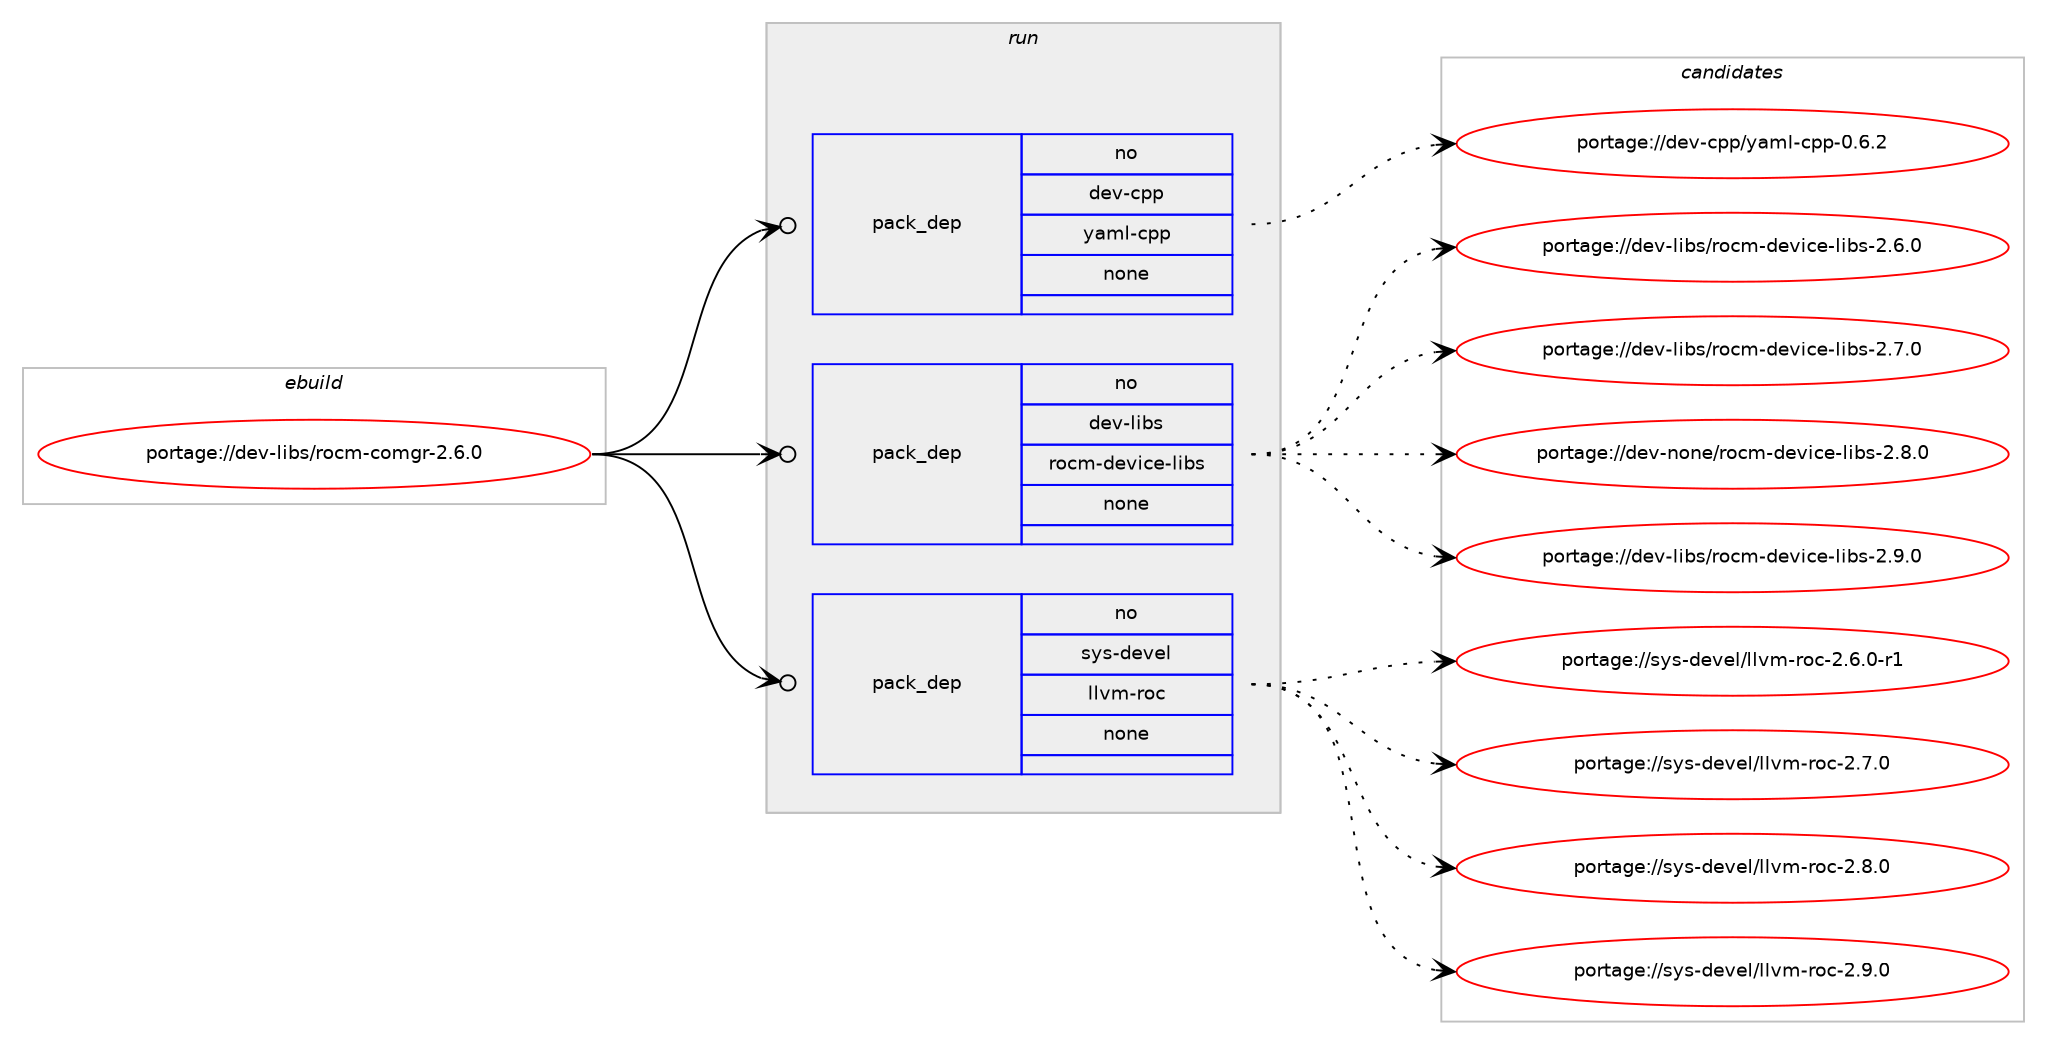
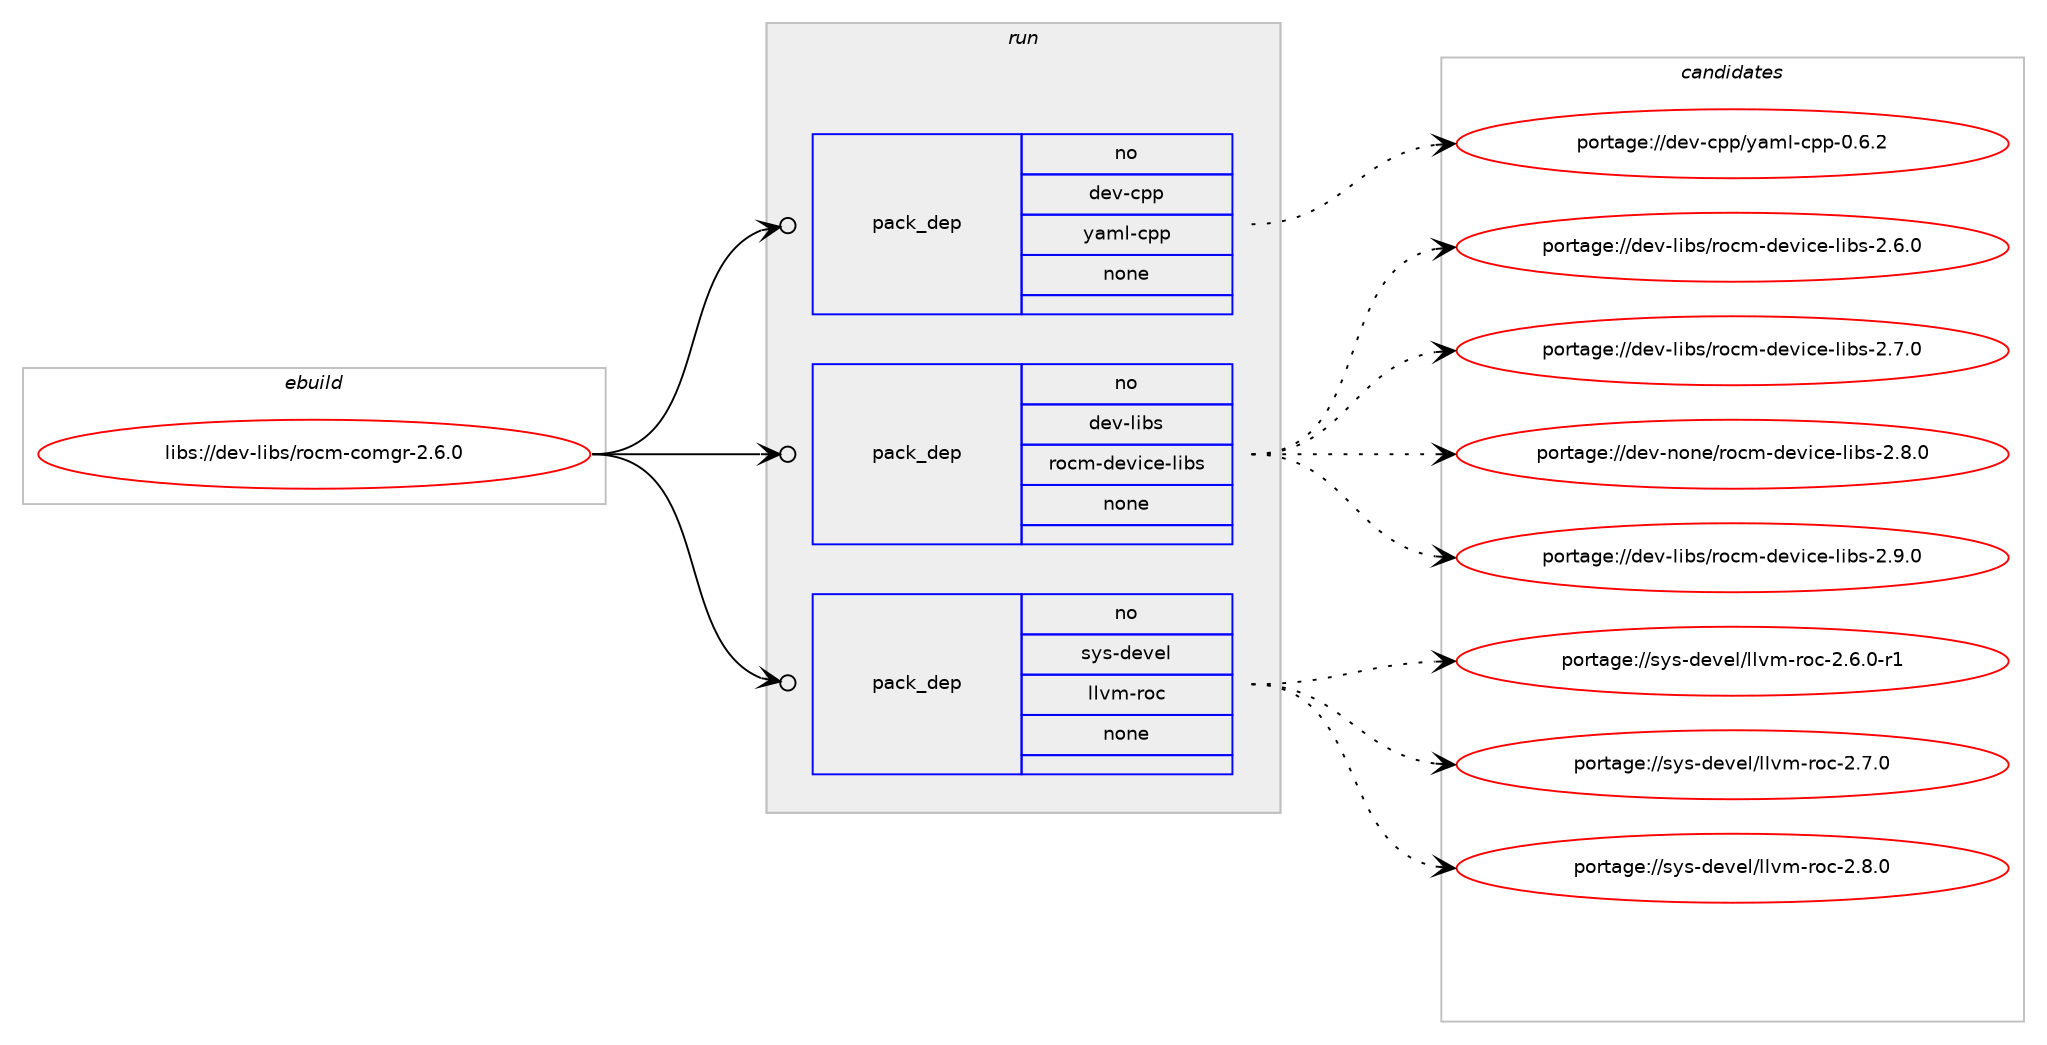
node "portage://dev-libs/rocm-comgr-2.6.0": label "portage://dev-libs/rocm-comgr-2.6.0" -> "libs://dev-libs/rocm-comgr-2.6.0"
node "portage://sys-devel/llvm-roc-2.9.0": removed
